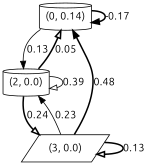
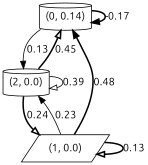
edge "(2, 0.0)" -> "(0, 0.14)": label "0.05" -> "0.45"
node "(3, 0.0)": label "(3, 0.0)" -> "(1, 0.0)"
